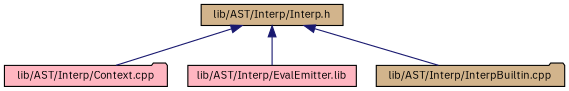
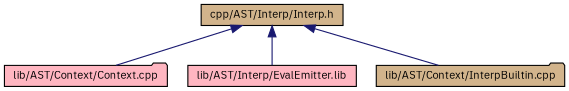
node "lib/AST/Interp/Interp.h": label "lib/AST/Interp/Interp.h" -> "cpp/AST/Interp/Interp.h"
node "lib/AST/Interp/Context.cpp": label "lib/AST/Interp/Context.cpp" -> "lib/AST/Context/Context.cpp"
node "lib/AST/Interp/InterpBuiltin.cpp": label "lib/AST/Interp/InterpBuiltin.cpp" -> "lib/AST/Context/InterpBuiltin.cpp"
